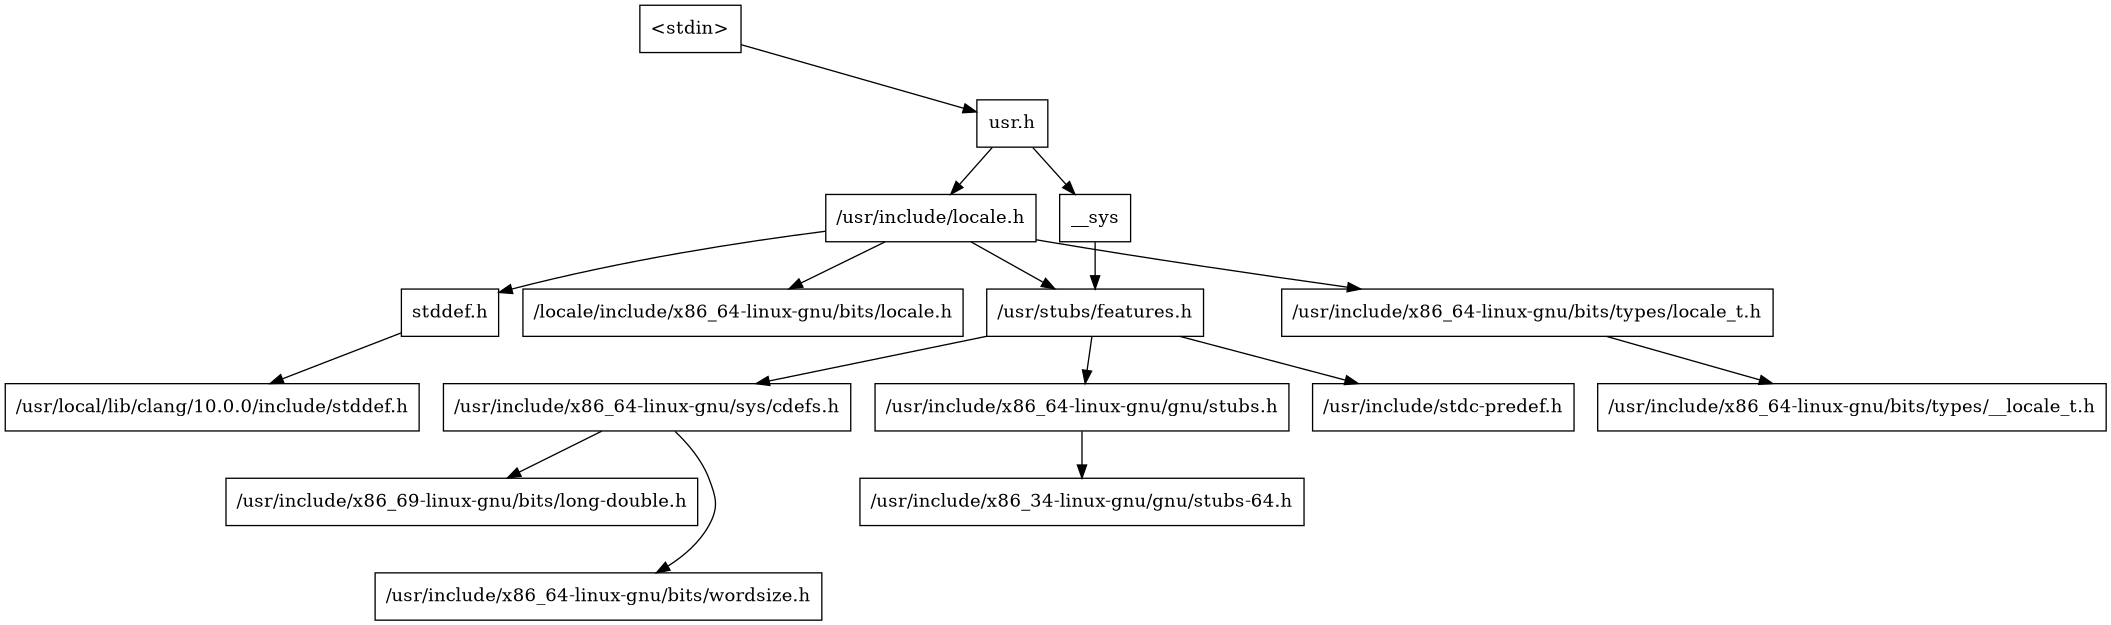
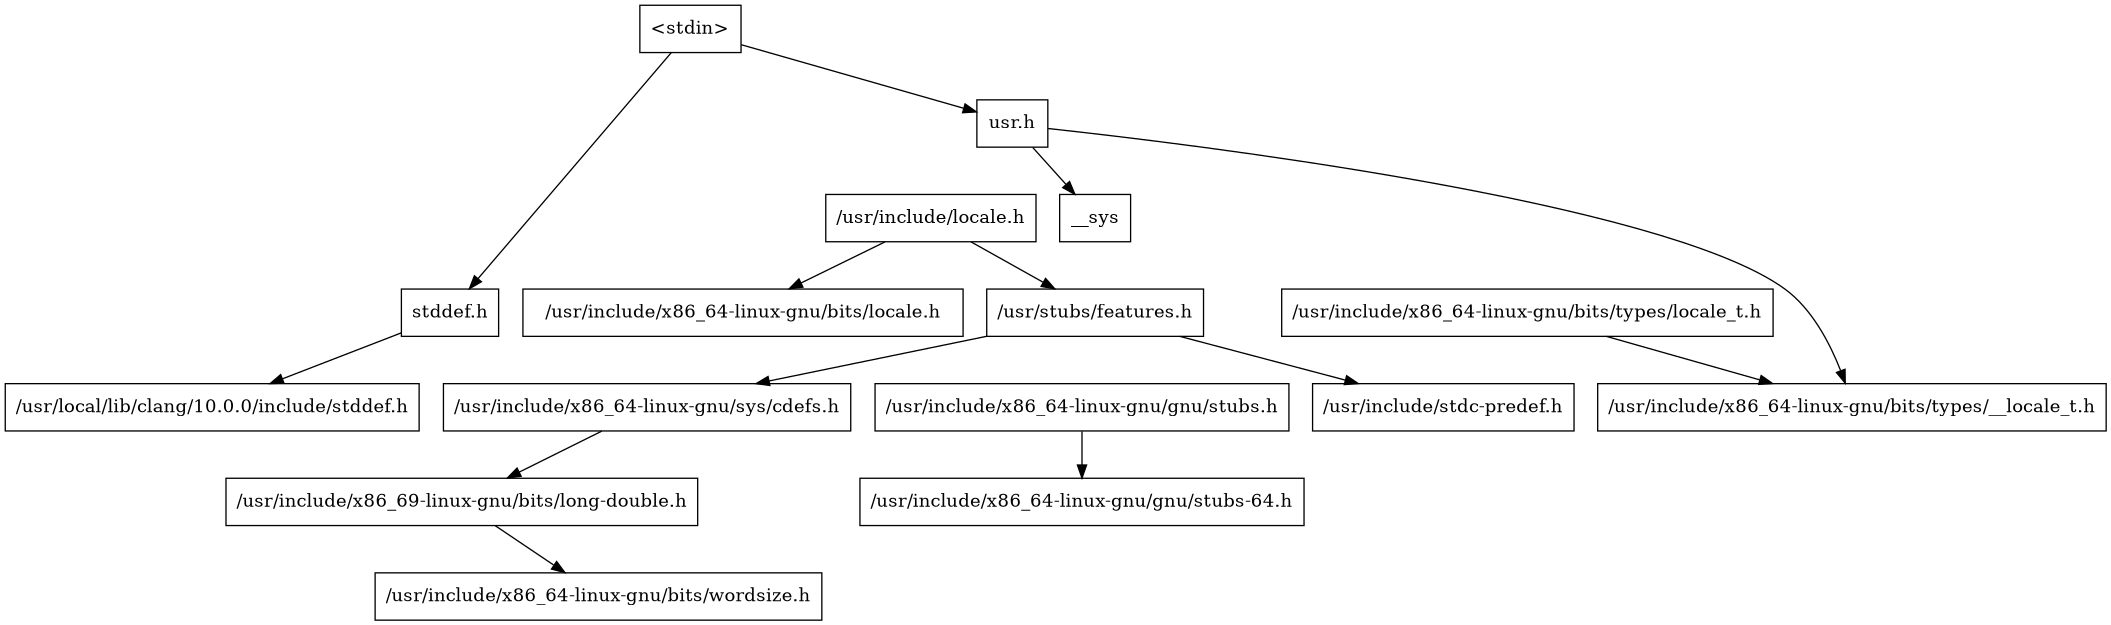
edge "usr.h" -> "/usr/include/locale.h": now "usr.h" -> "/usr/include/x86_64-linux-gnu/bits/types/__locale_t.h"
edge "/usr/include/locale.h" -> "stddef.h": now "<stdin>" -> "stddef.h"
edge "__sys" -> "/usr/stubs/features.h": removed
edge "/usr/include/locale.h" -> "/usr/include/x86_64-linux-gnu/bits/types/locale_t.h": removed
node "/locale/include/x86_64-linux-gnu/bits/locale.h": label "/locale/include/x86_64-linux-gnu/bits/locale.h" -> "/usr/include/x86_64-linux-gnu/bits/locale.h"
edge "/usr/stubs/features.h" -> "/usr/include/x86_64-linux-gnu/gnu/stubs.h": removed
edge "/usr/include/x86_64-linux-gnu/sys/cdefs.h" -> "/usr/include/x86_64-linux-gnu/bits/wordsize.h": now "/usr/include/x86_69-linux-gnu/bits/long-double.h" -> "/usr/include/x86_64-linux-gnu/bits/wordsize.h"
node "/usr/include/x86_34-linux-gnu/gnu/stubs-64.h": label "/usr/include/x86_34-linux-gnu/gnu/stubs-64.h" -> "/usr/include/x86_64-linux-gnu/gnu/stubs-64.h"
